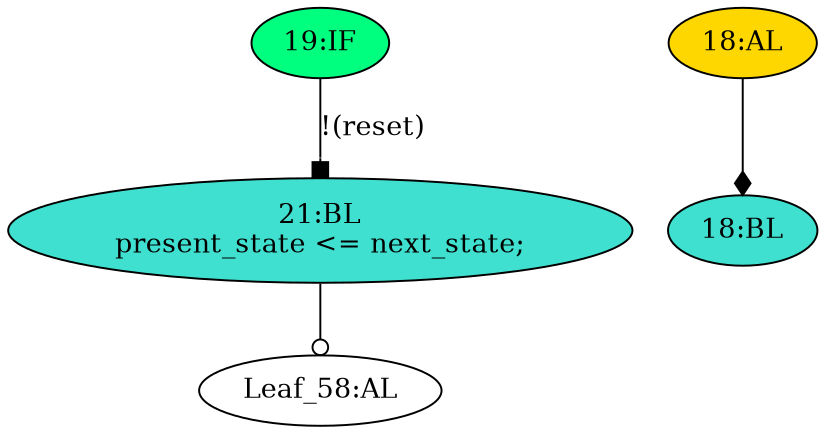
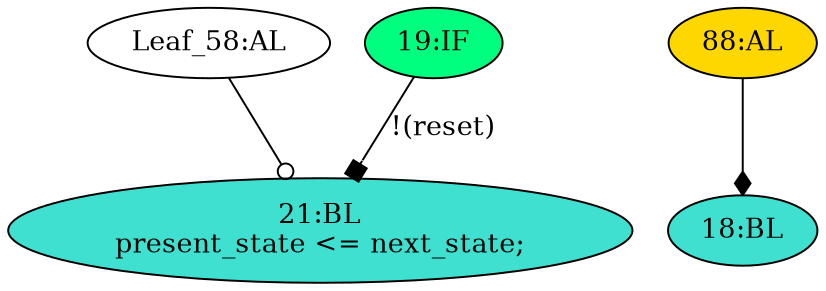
node "18:AL": label "18:AL" -> "88:AL"
edge "21:BL present_state <= next_state;" -> "Leaf_58:AL": reversed
